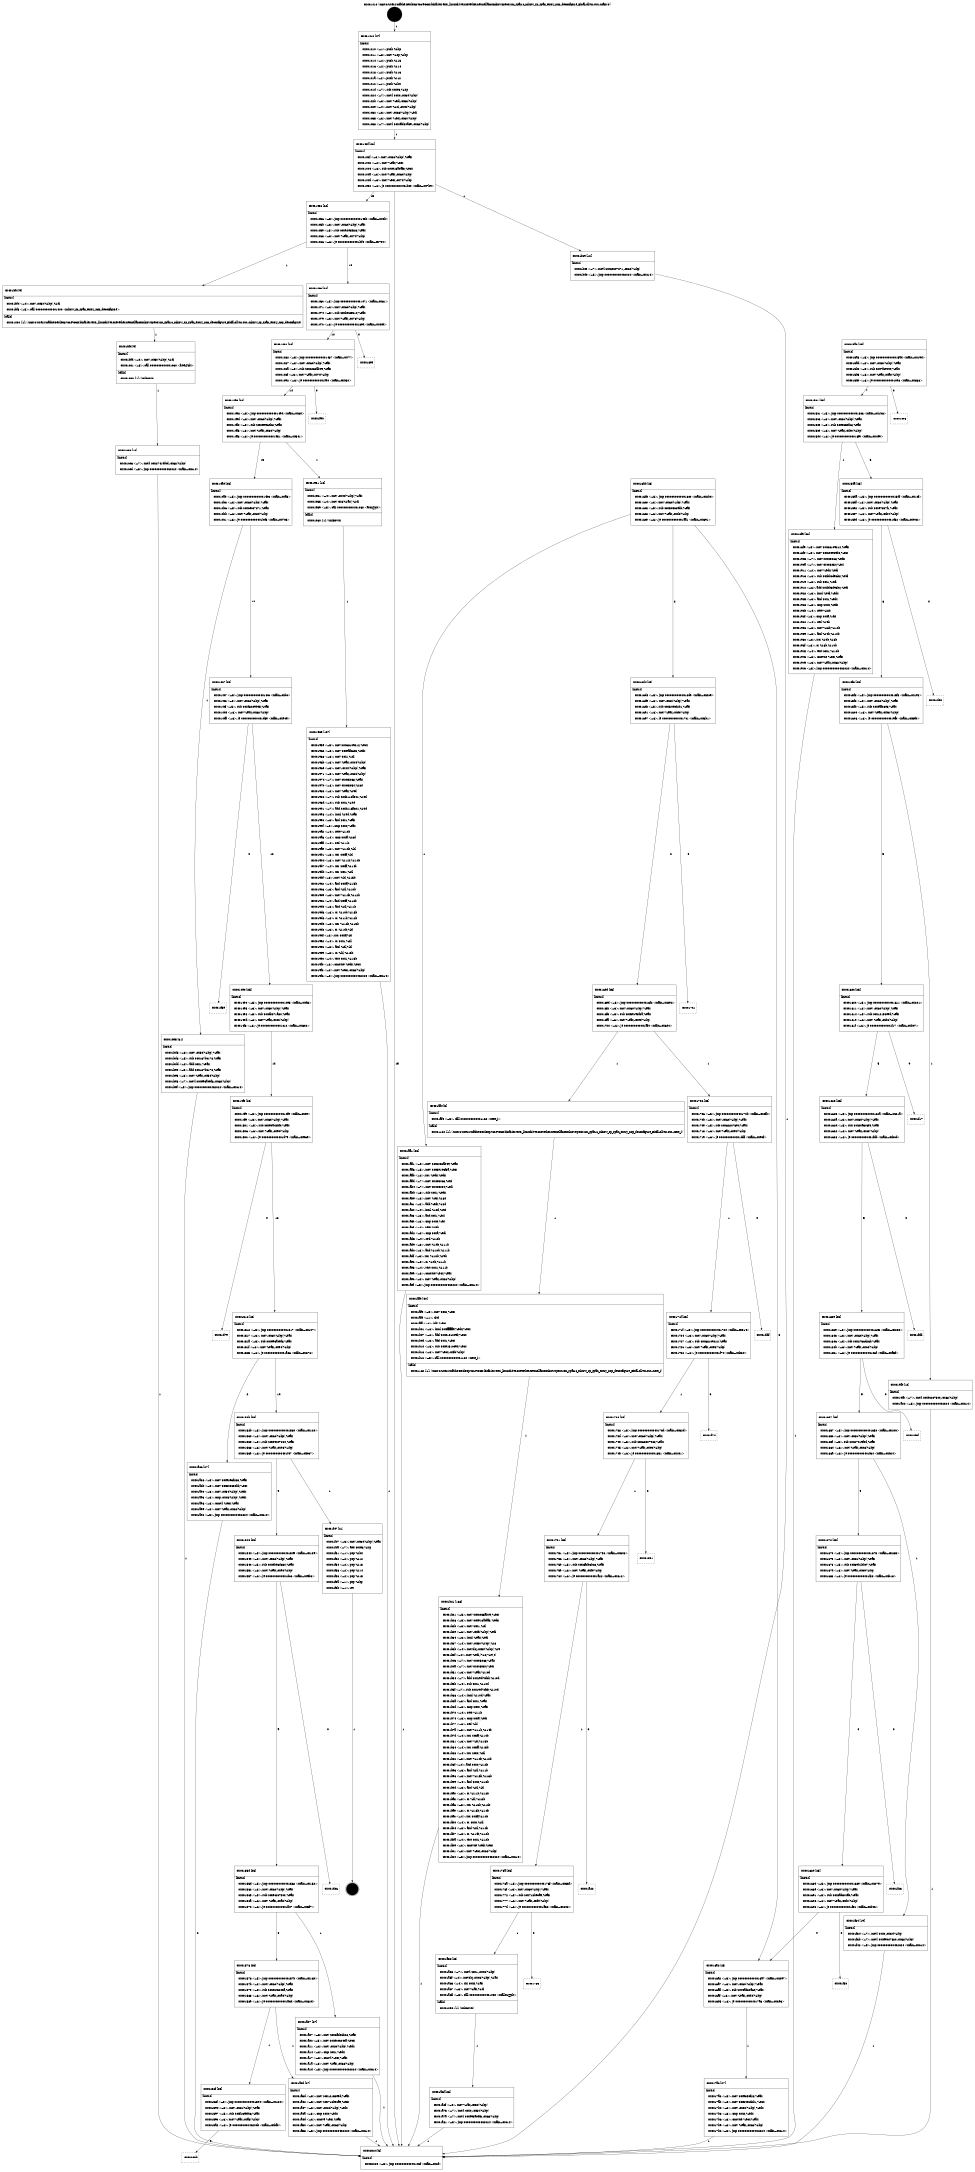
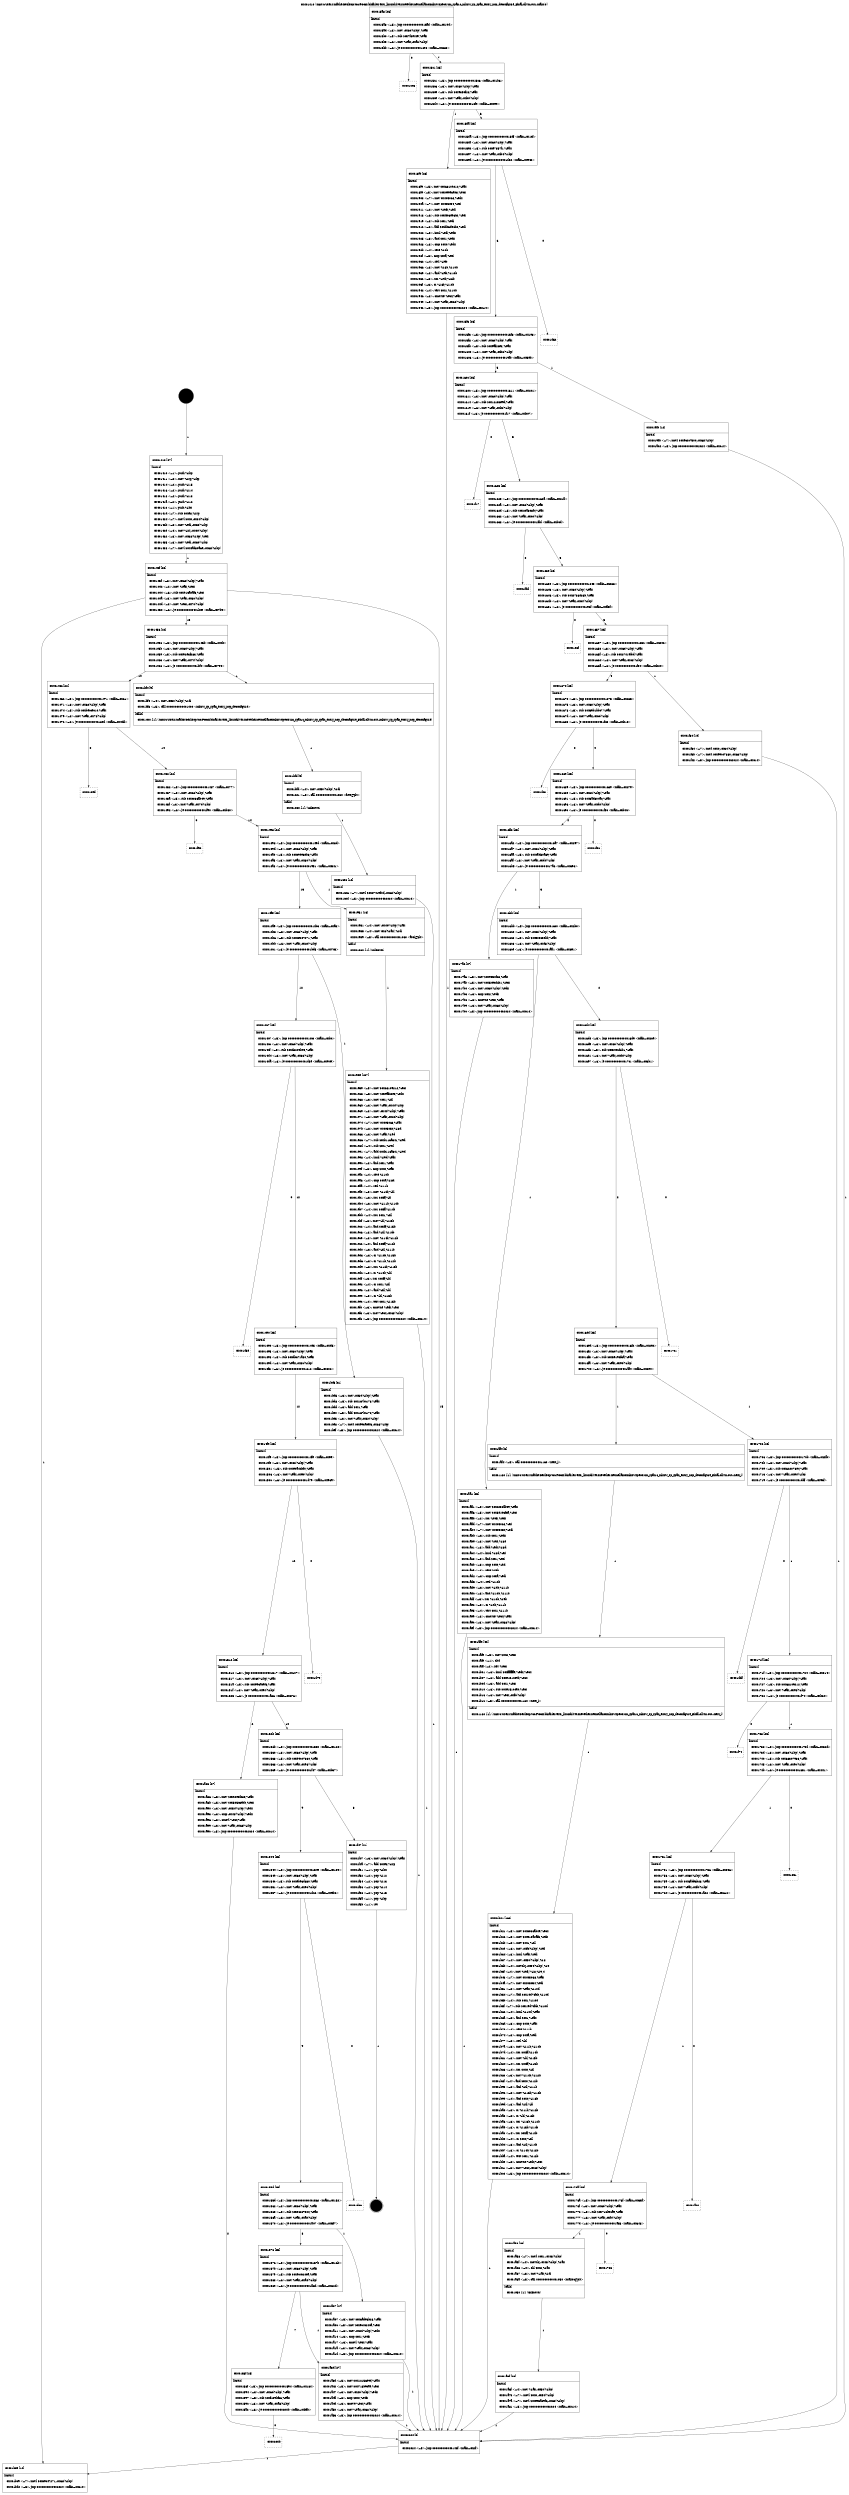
edge "0x4016bb [25]" -> "0x4016a2 [25]": reversed
edge "0x401bc9 [12]" -> "0x402024 [5]": reversed
edge "0x40152b [25]" -> "0x401f47 [21]": label " 1" -> " 3"
